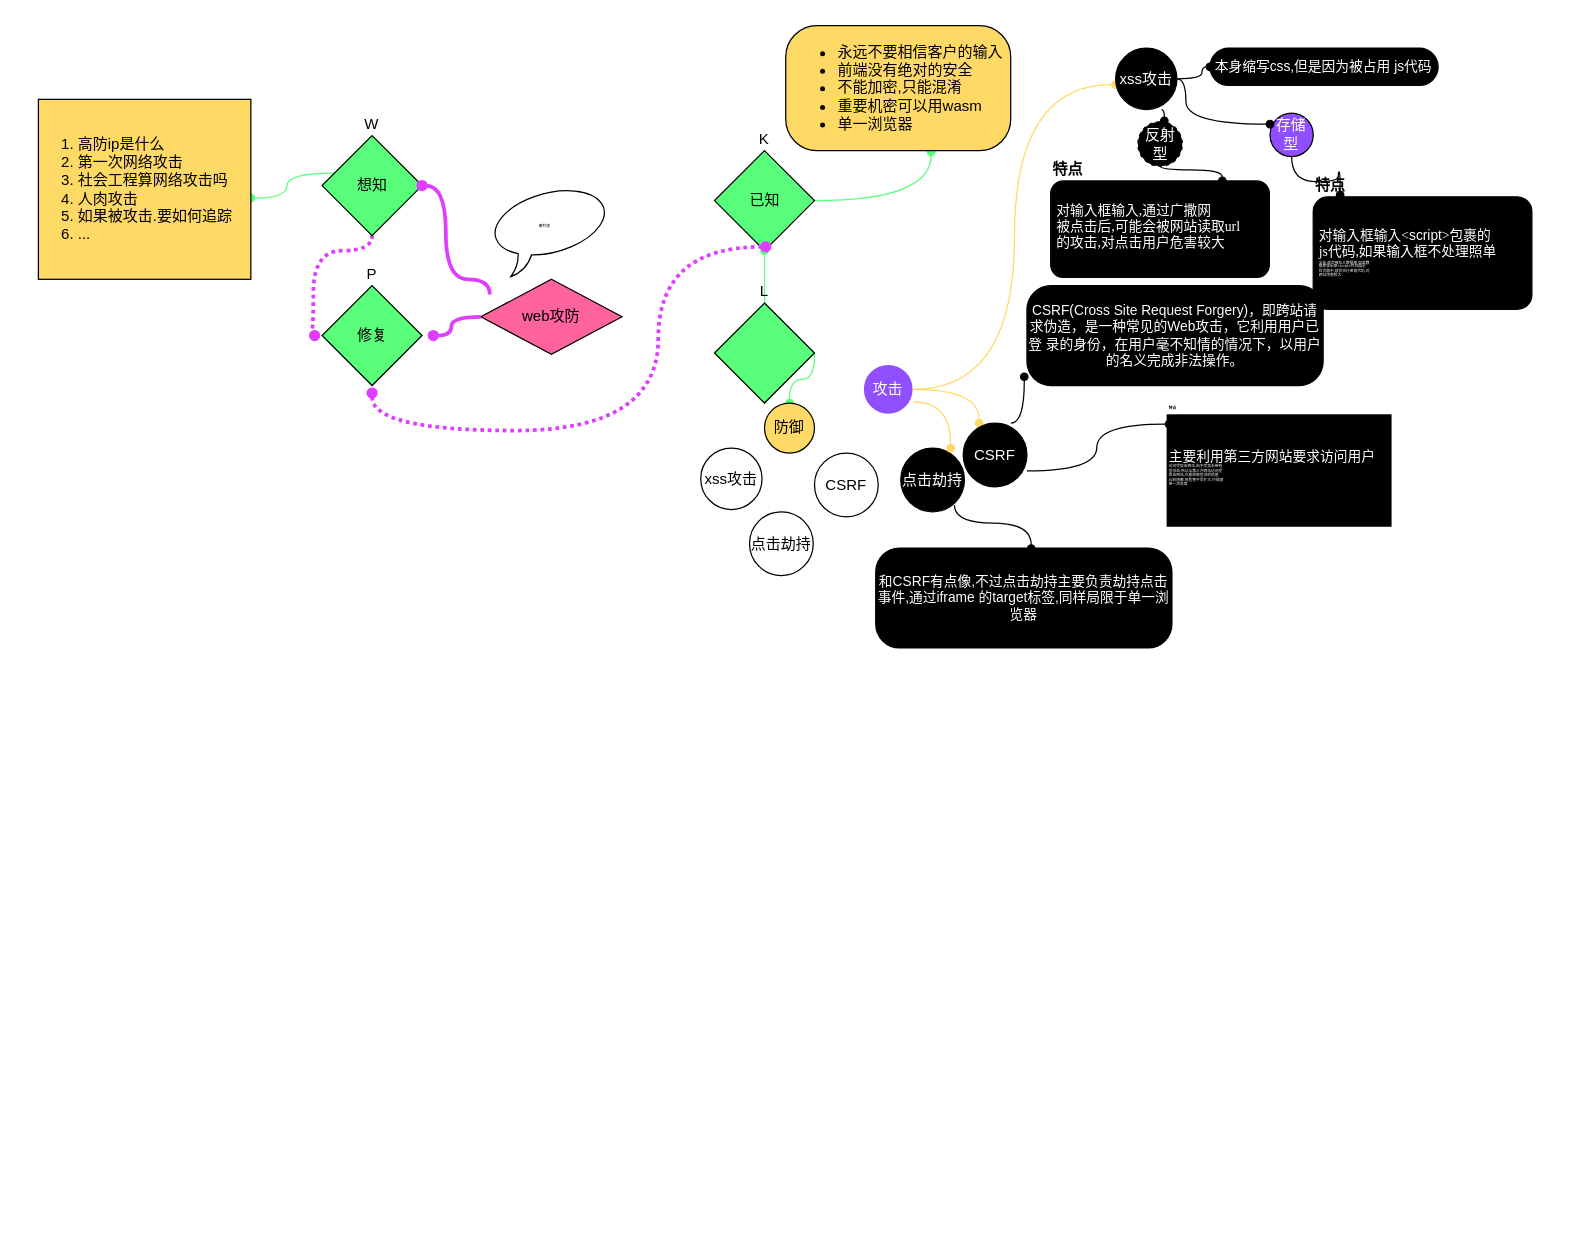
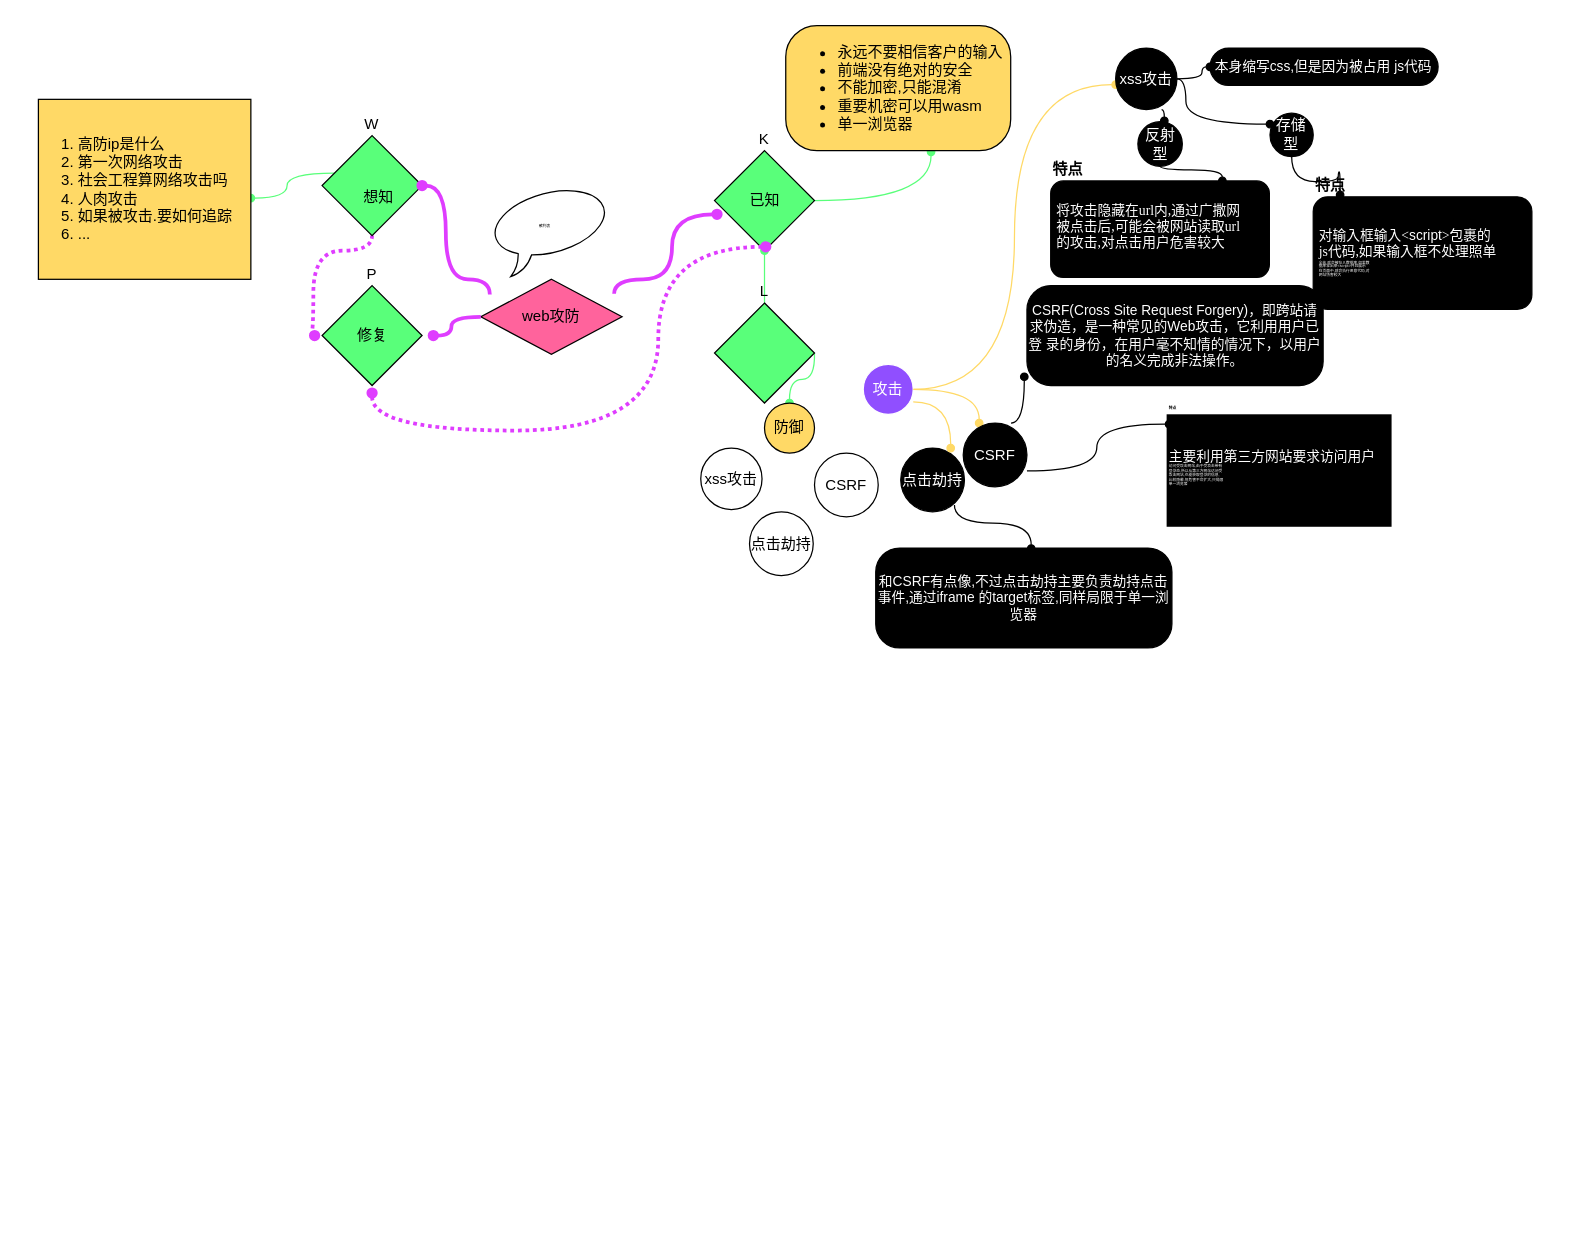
node "存储型": fillcolor #904fff -> #000000
node "反射型": style dashed -> solid
node "想知": moved (372, 186) -> (378, 198)
node "对输入框输入,通过广撒网 被点击后,可能会被网站读取url 的攻击,对点击用户危害较大": label "对输入框输入,通过广撒网 被点击后,可能会被网站读取url 的攻击,对点击用户危害较大" -> "将攻击隐藏在url内,通过广撒网 被点击后,可能会被网站读取url 的攻击,对点击用户危害较大"
edge "web攻防" -> "K": added
